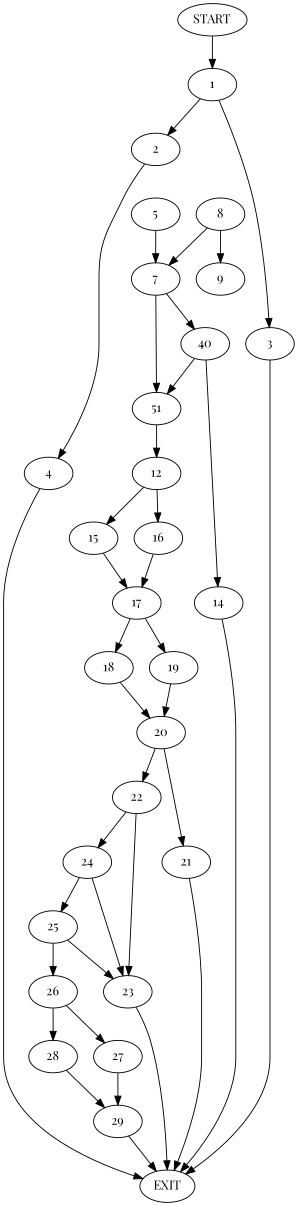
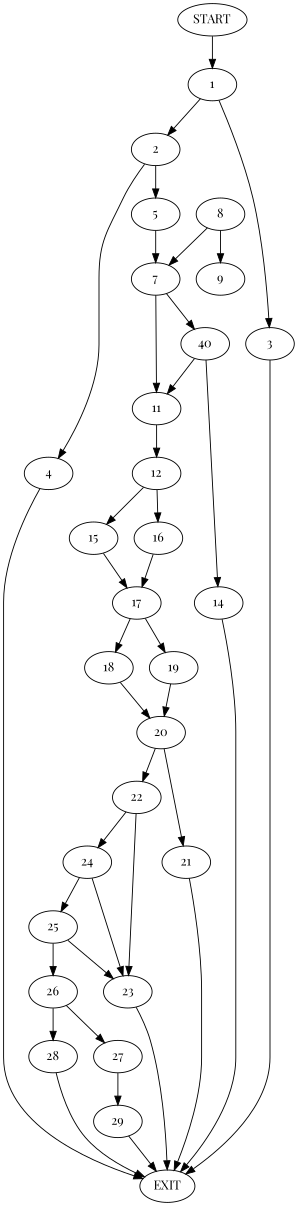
edge "2" -> "5": added
node "51": label "51" -> "11"
edge "28" -> "29": now "28" -> "EXIT"
